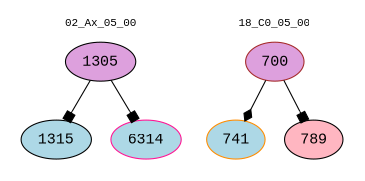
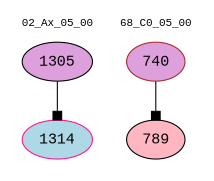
cluster "18_C0_05_00": label "18_C0_05_00" -> "68_C0_05_00"
node "700": label "700" -> "740"
node "1315": removed
node "6314": label "6314" -> "1314"
node "741": removed
